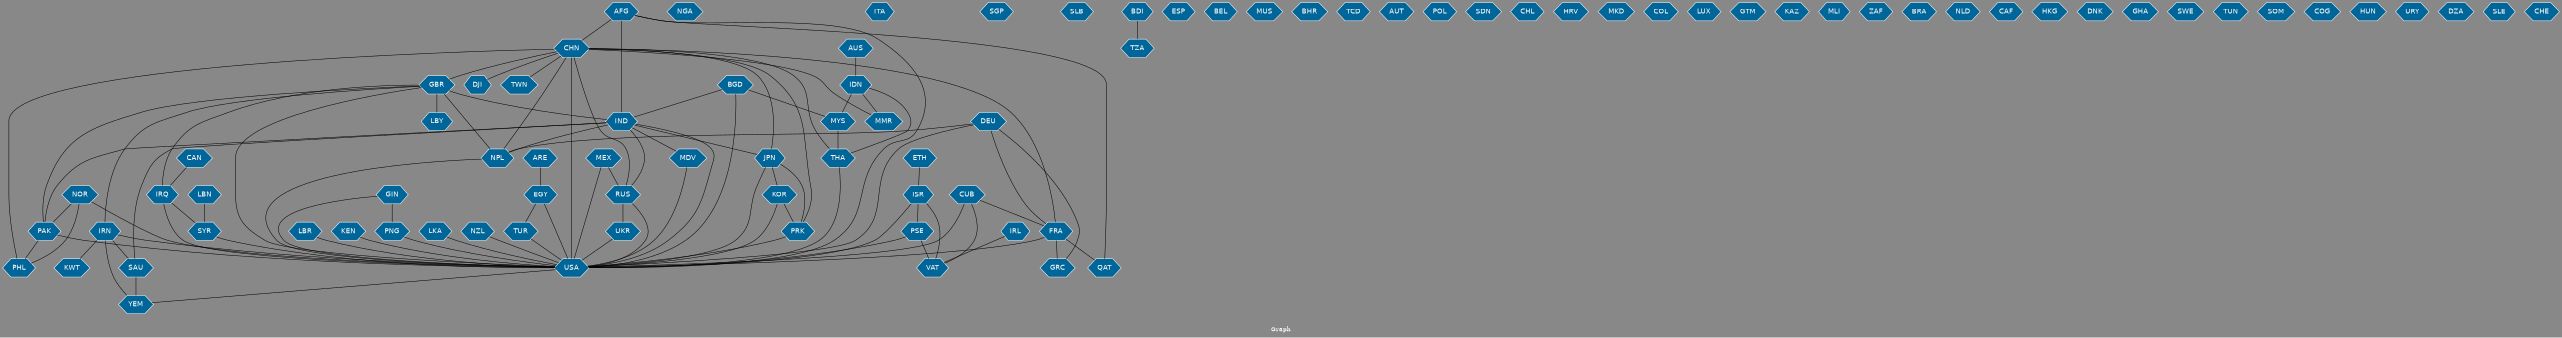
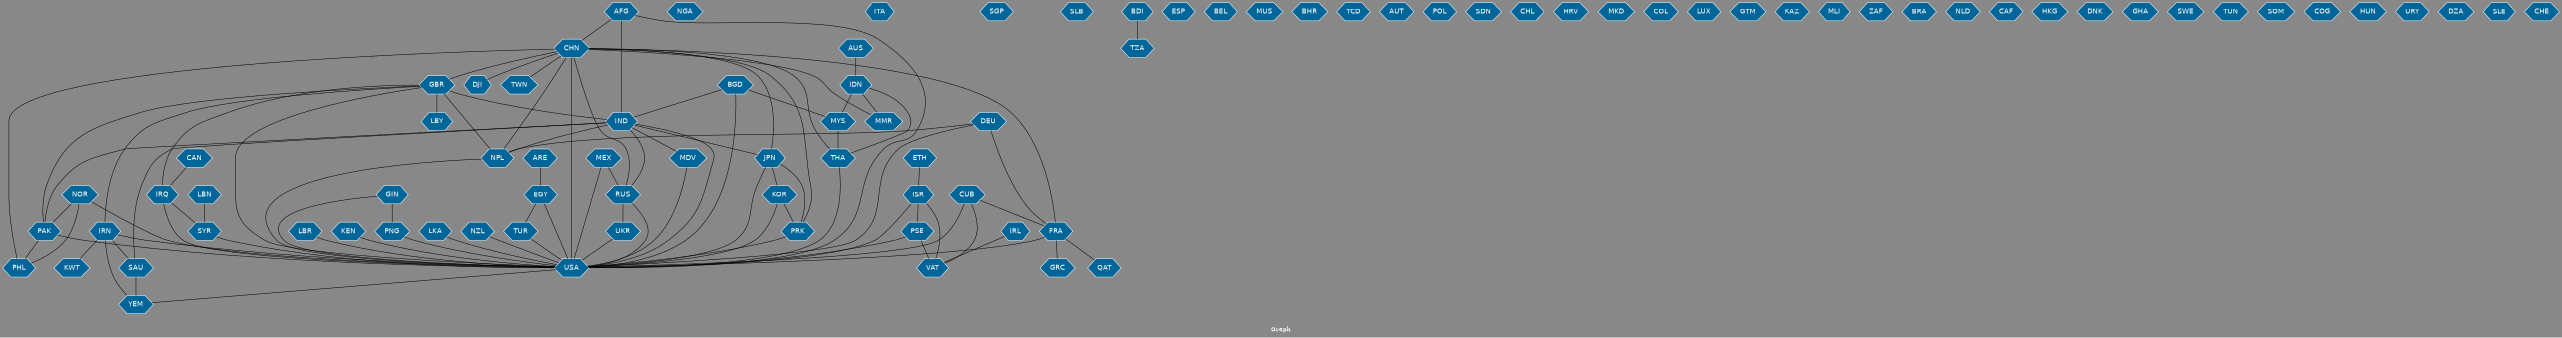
edge "AFG" -- "QAT": removed
edge "DEU" -- "GRC": removed
